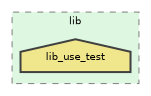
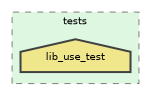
cluster "lib": label "lib" -> "tests"
